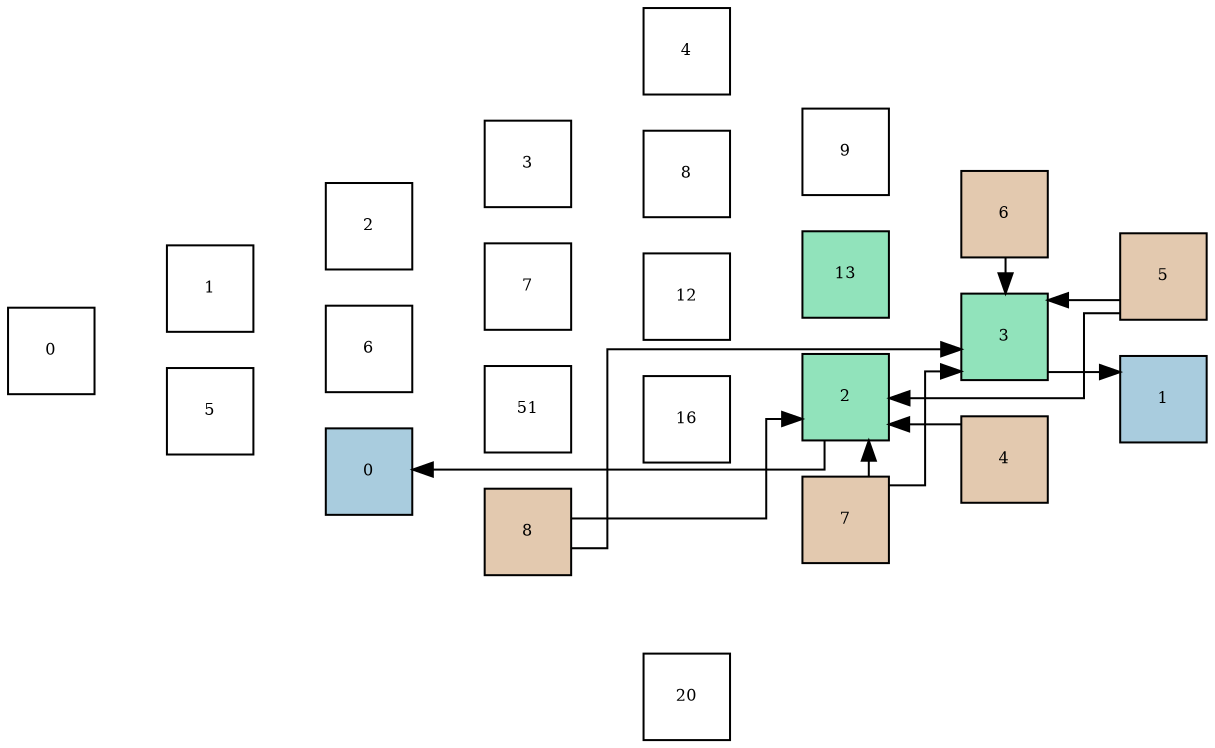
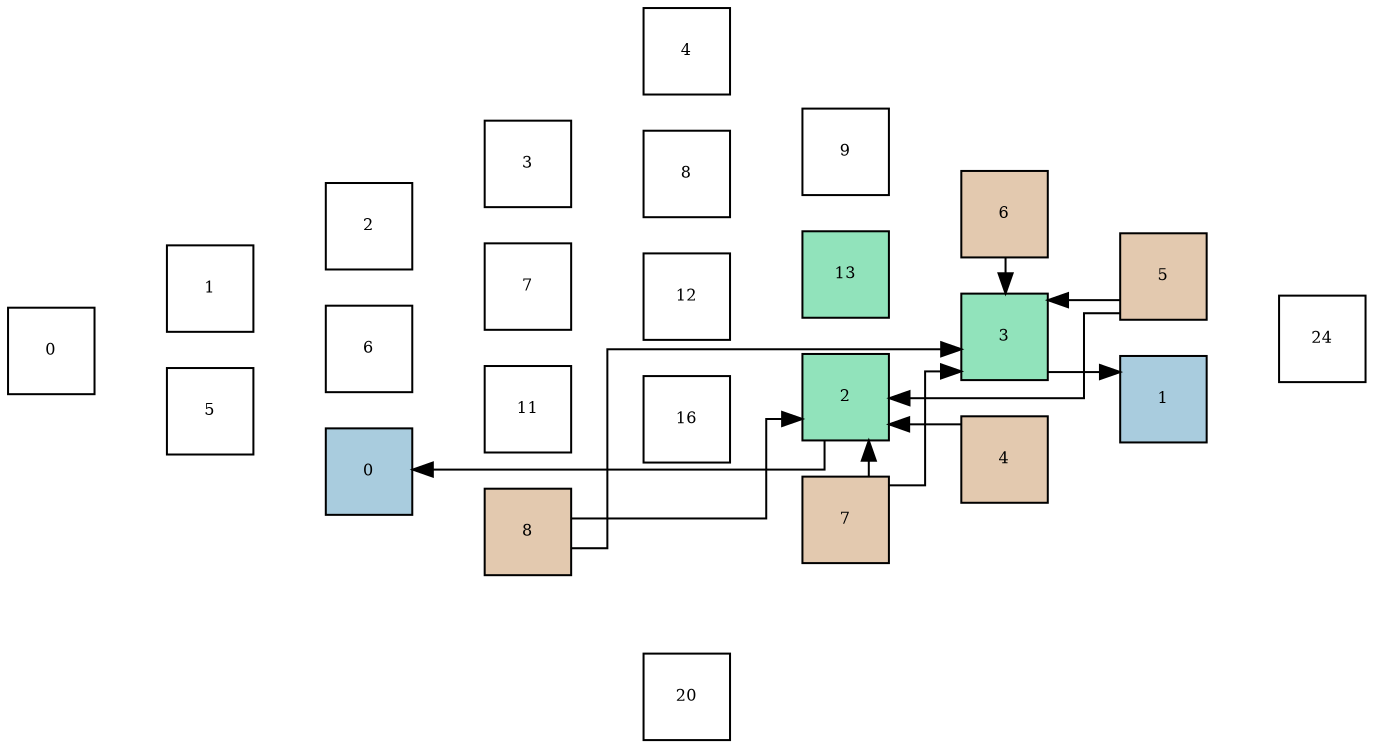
node "24": added
node "51": label "51" -> "11"
